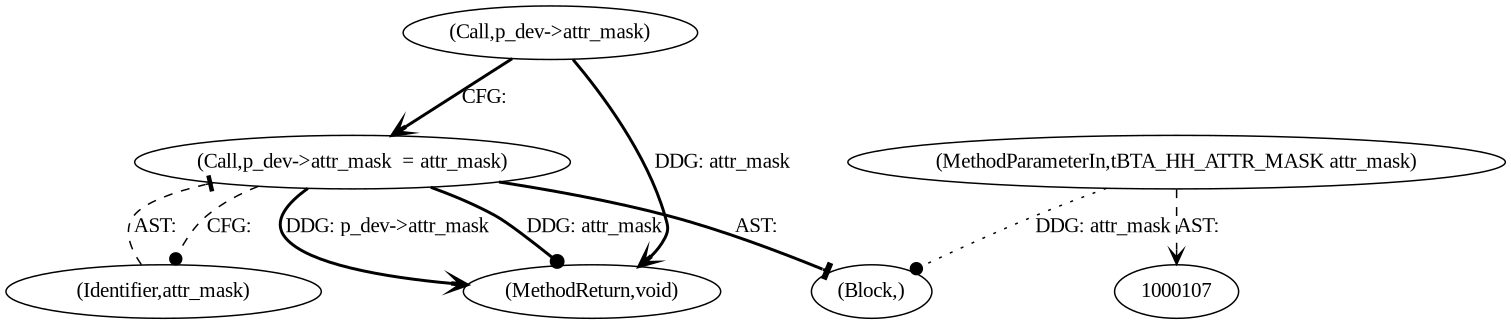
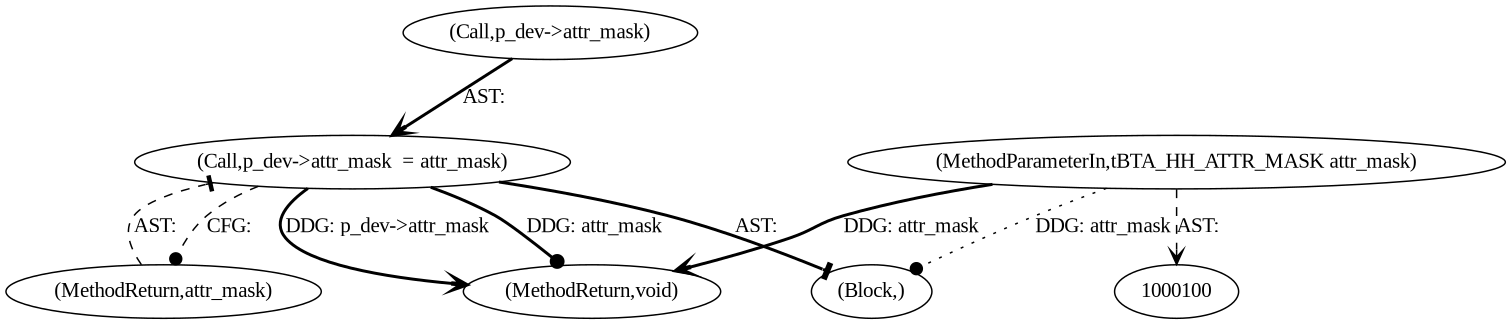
edge "(Call,p_dev->attr_mask)" -> "(Call,p_dev->attr_mask  = attr_mask)": label "CFG: " -> "AST: "
edge "(Call,p_dev->attr_mask)" -> "(MethodReturn,void)": now "(MethodParameterIn,tBTA_HH_ATTR_MASK attr_mask)" -> "(MethodReturn,void)"
node "(Identifier,attr_mask)": label "(Identifier,attr_mask)" -> "(MethodReturn,attr_mask)"
node "1000107": label "1000107" -> "1000100"
